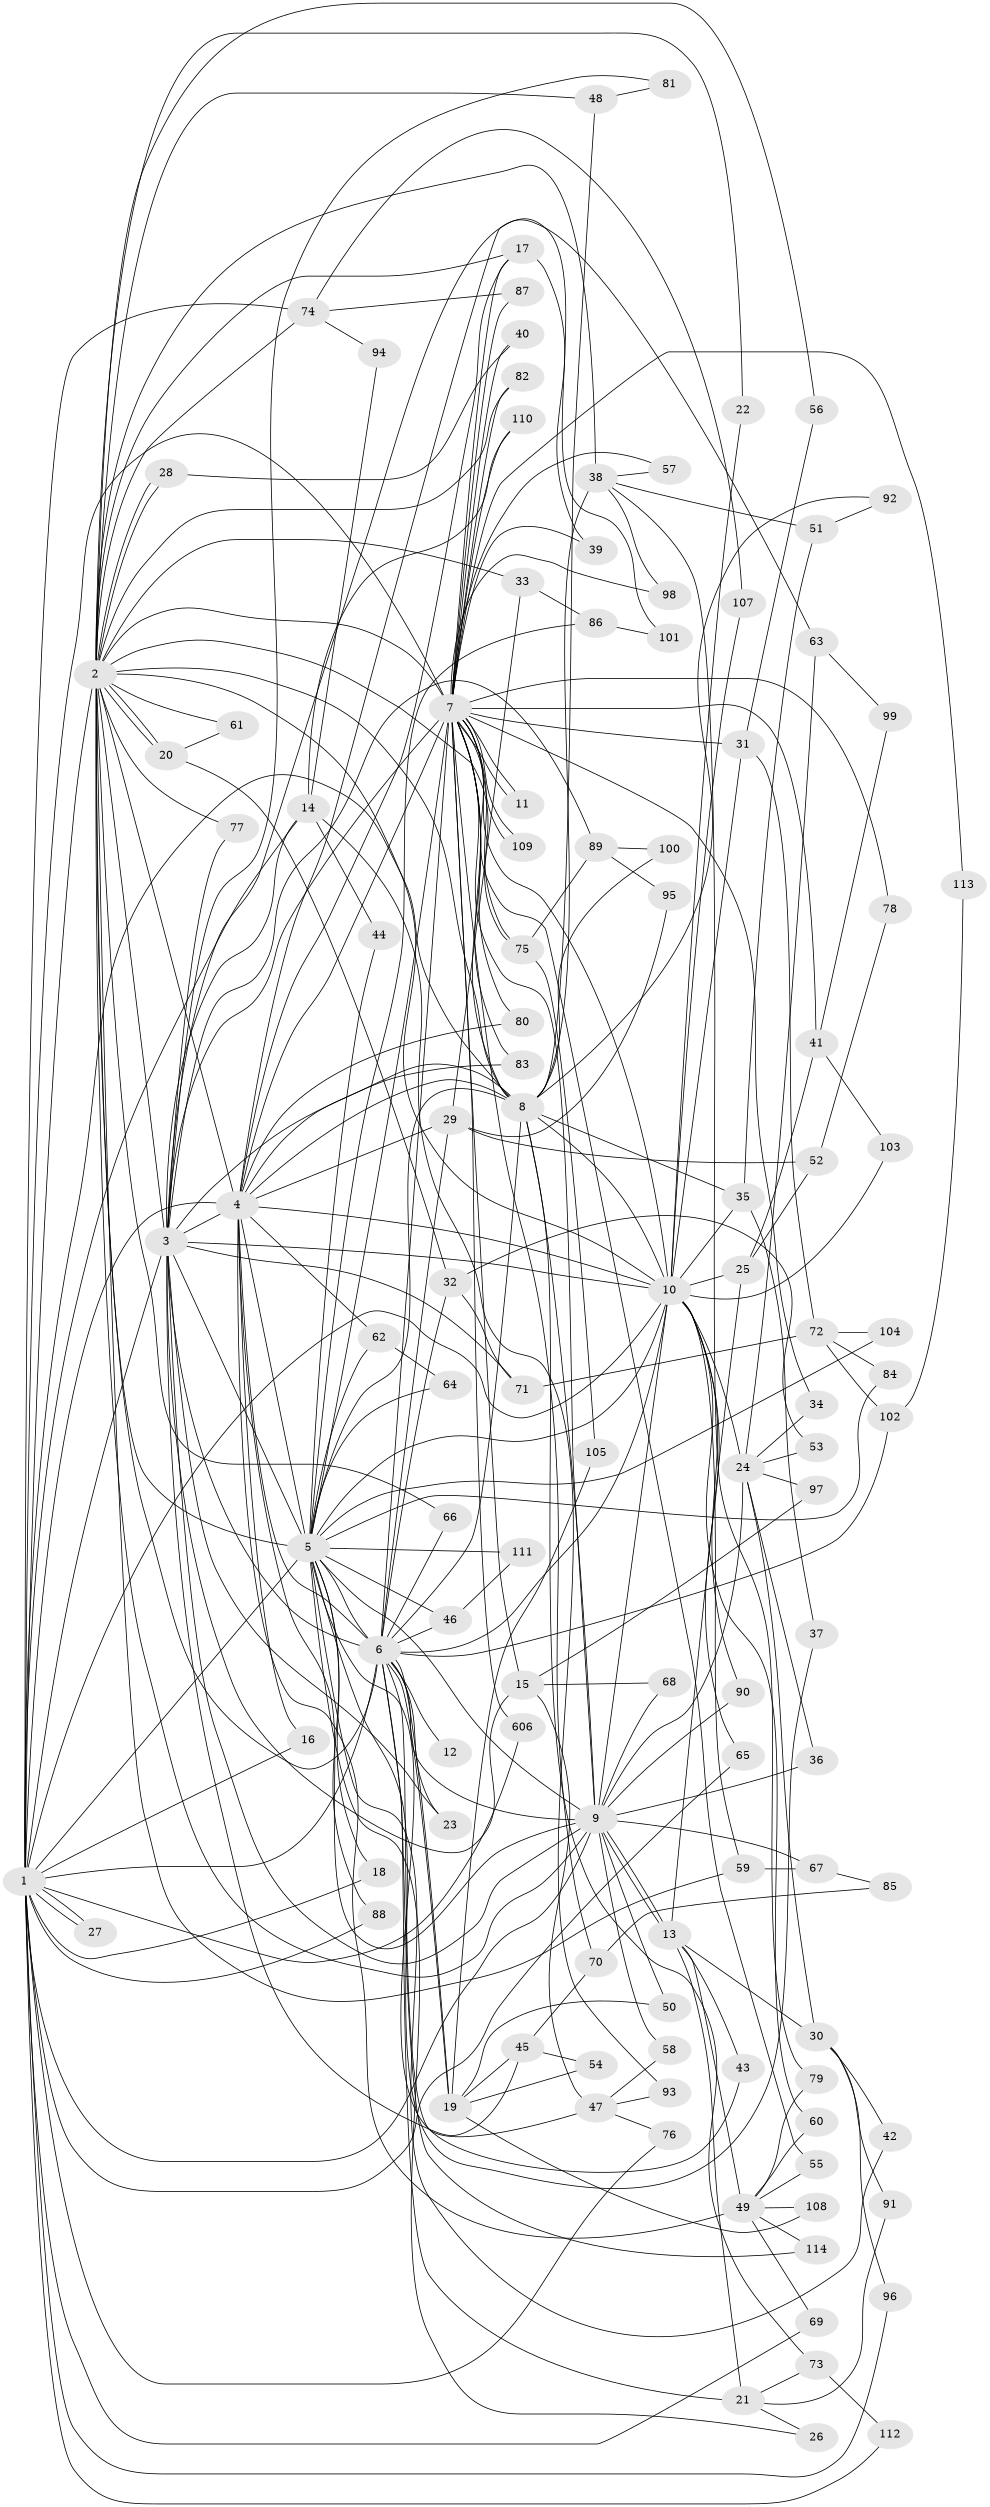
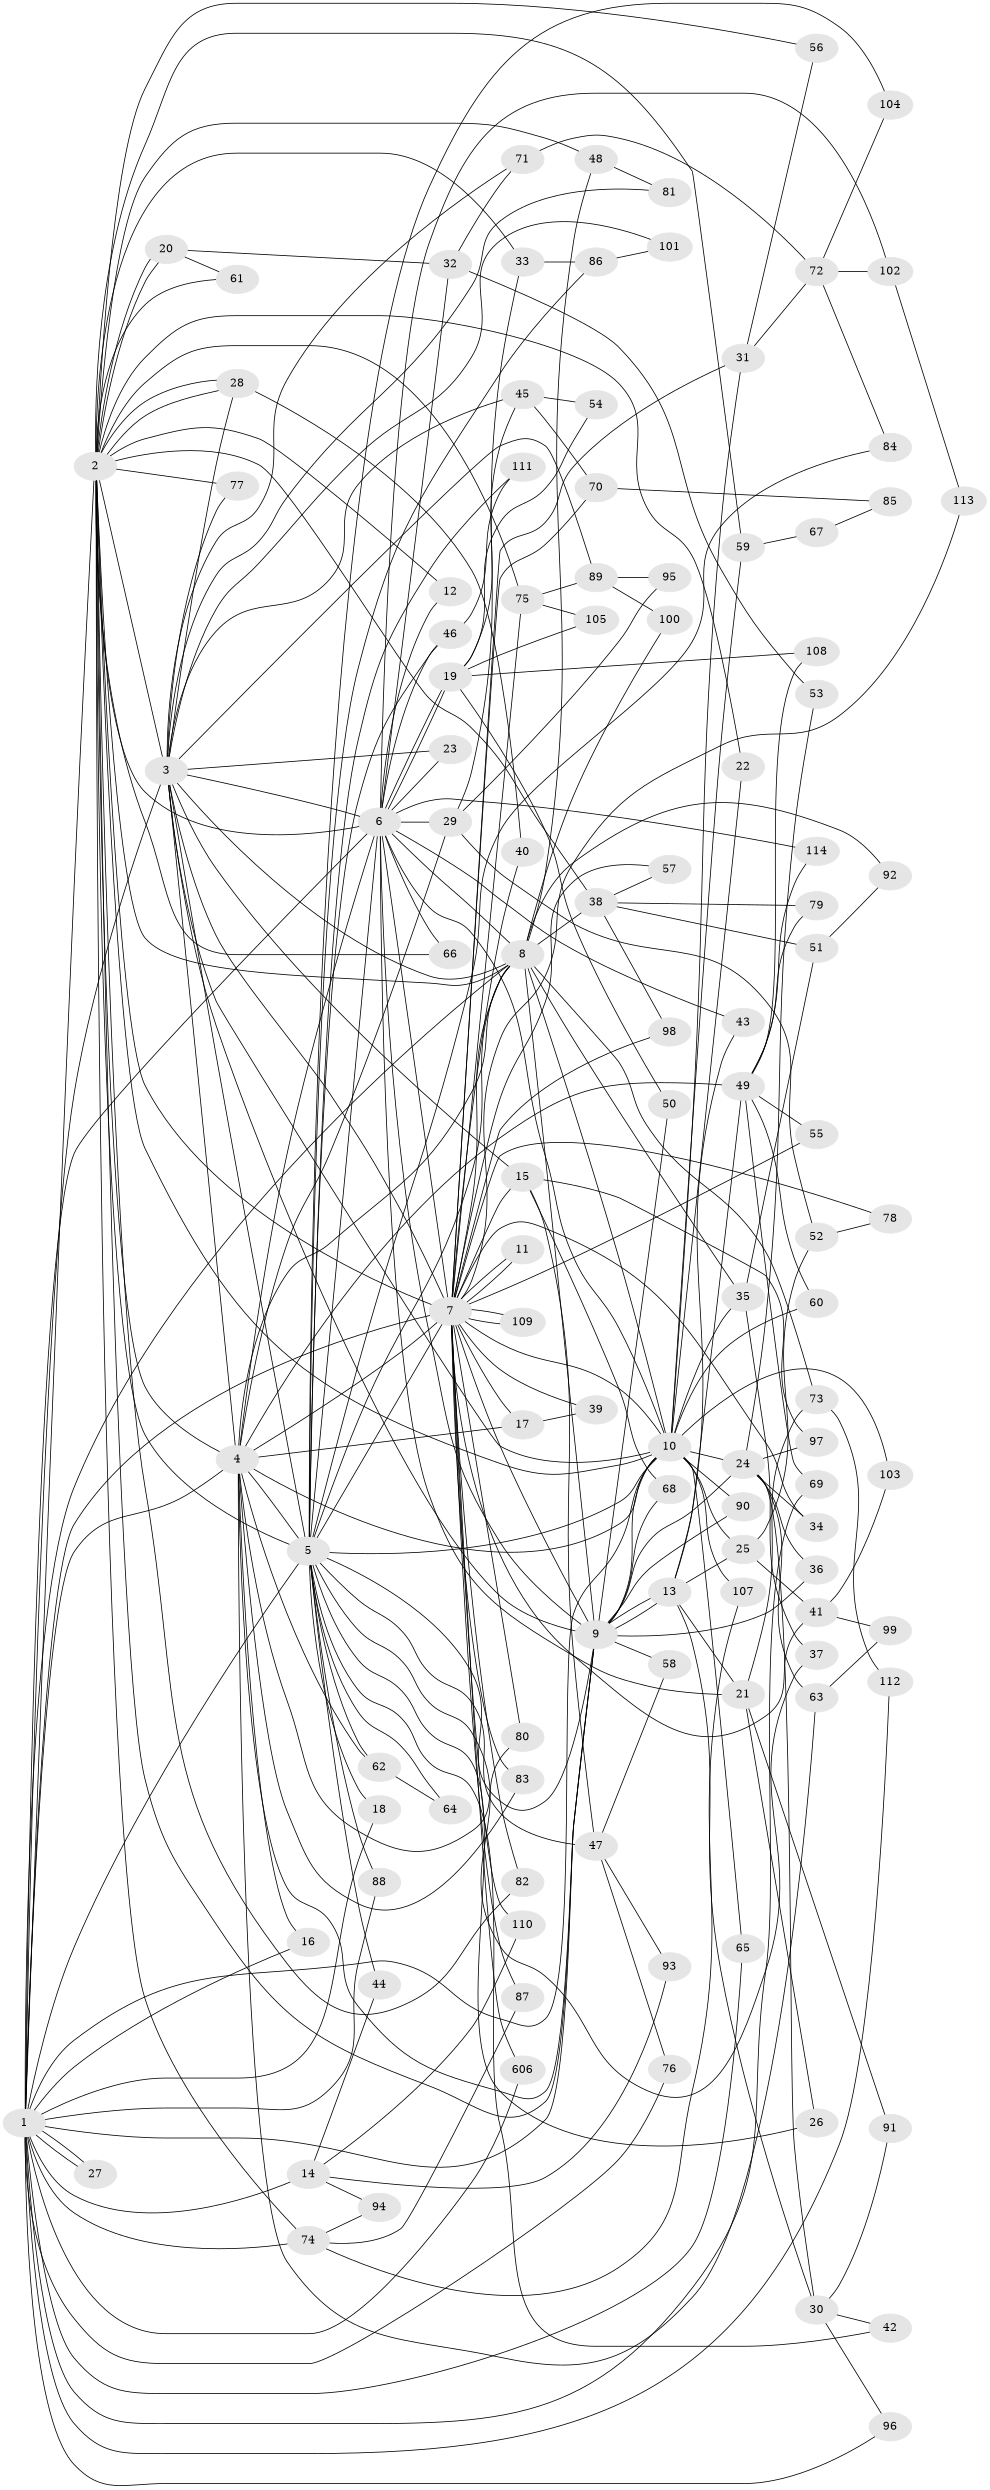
edge "17" -- "2": now "12" -- "2"
edge "14" -- "3": now "28" -- "3"
edge "9" -- "67": removed
